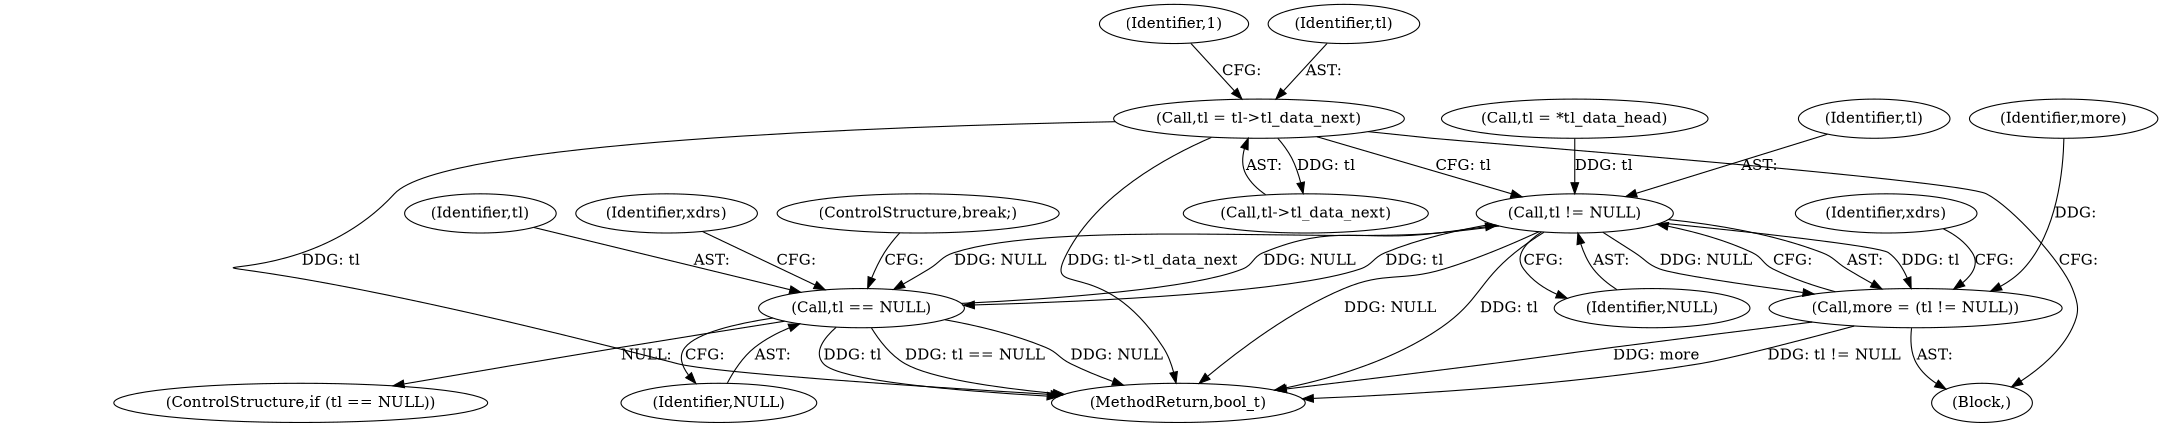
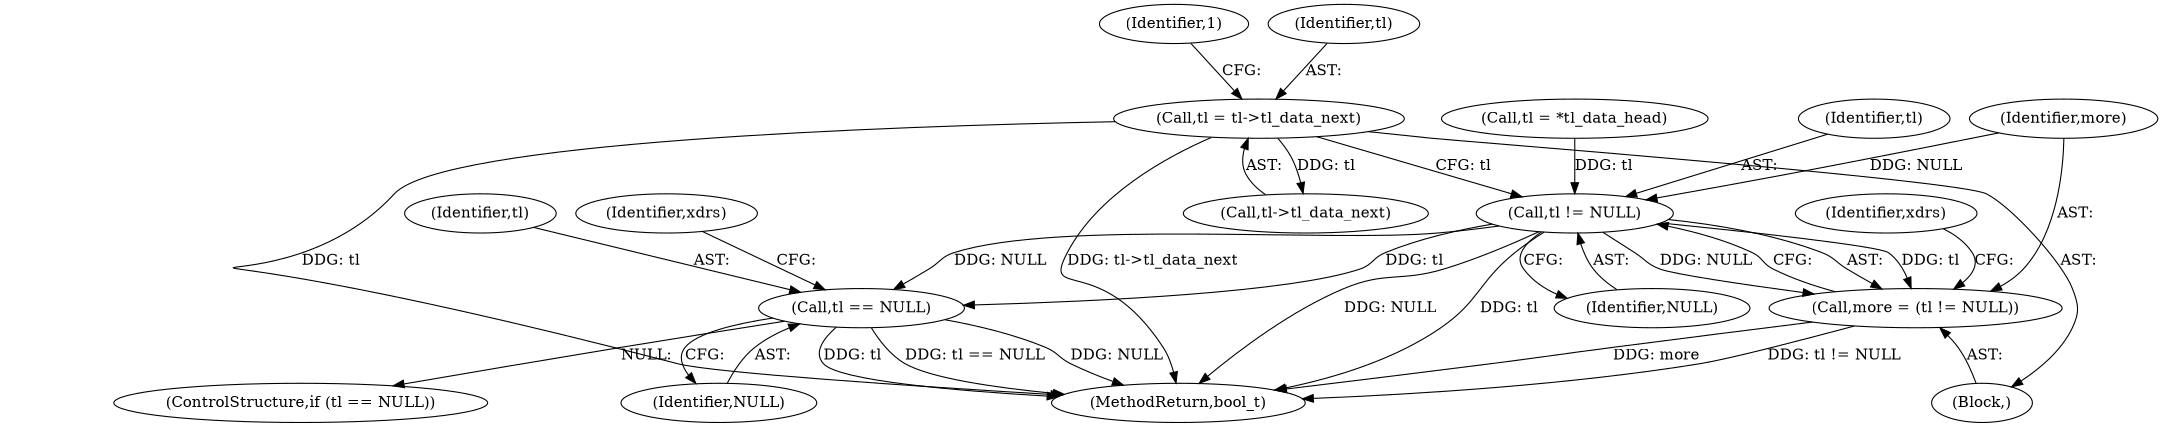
node "(ControlStructure,break;)": removed
edge "(Identifier,more)" -> "(Call,more = (tl != NULL))": label "DDG: " -> "AST: "
edge "(Call,tl = tl->tl_data_next)" -> "(Block,)": label "CFG: " -> "AST: "
edge "(Call,tl == NULL)" -> "(Call,tl != NULL)": now "(Identifier,more)" -> "(Call,tl != NULL)"
edge "(Call,more = (tl != NULL))" -> "(Block,)": reversed
